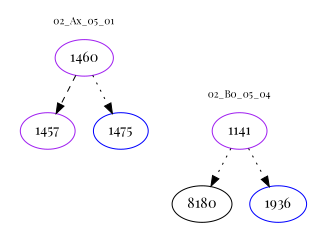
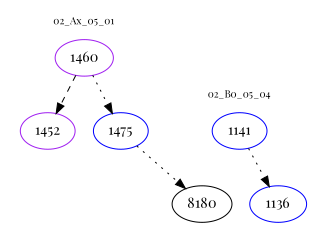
node "1457": label "1457" -> "1452"
node "1141": color purple -> blue
edge "1141" -> "8180": now "1475" -> "8180"
node "1936": label "1936" -> "1136"
